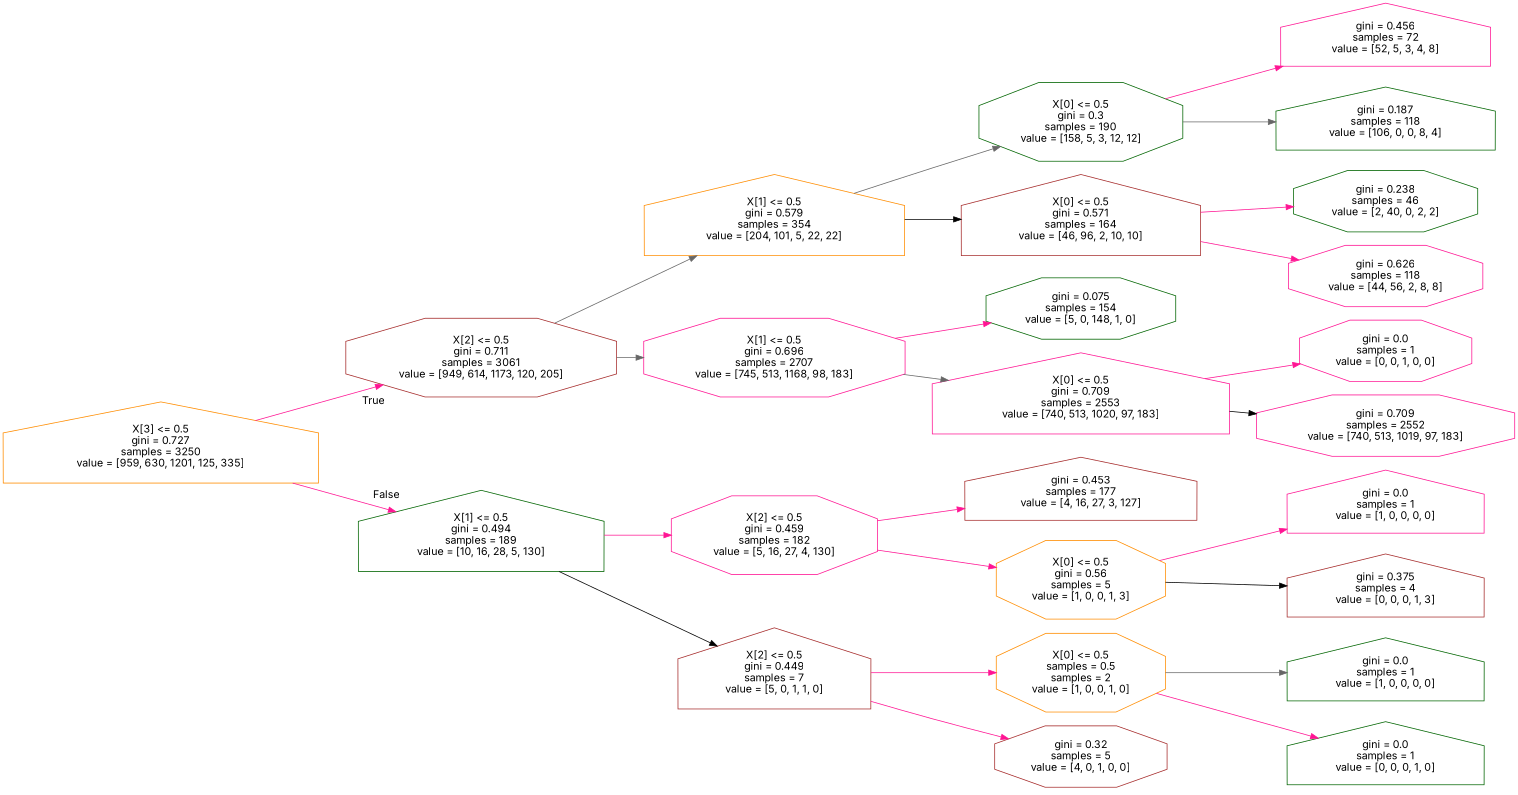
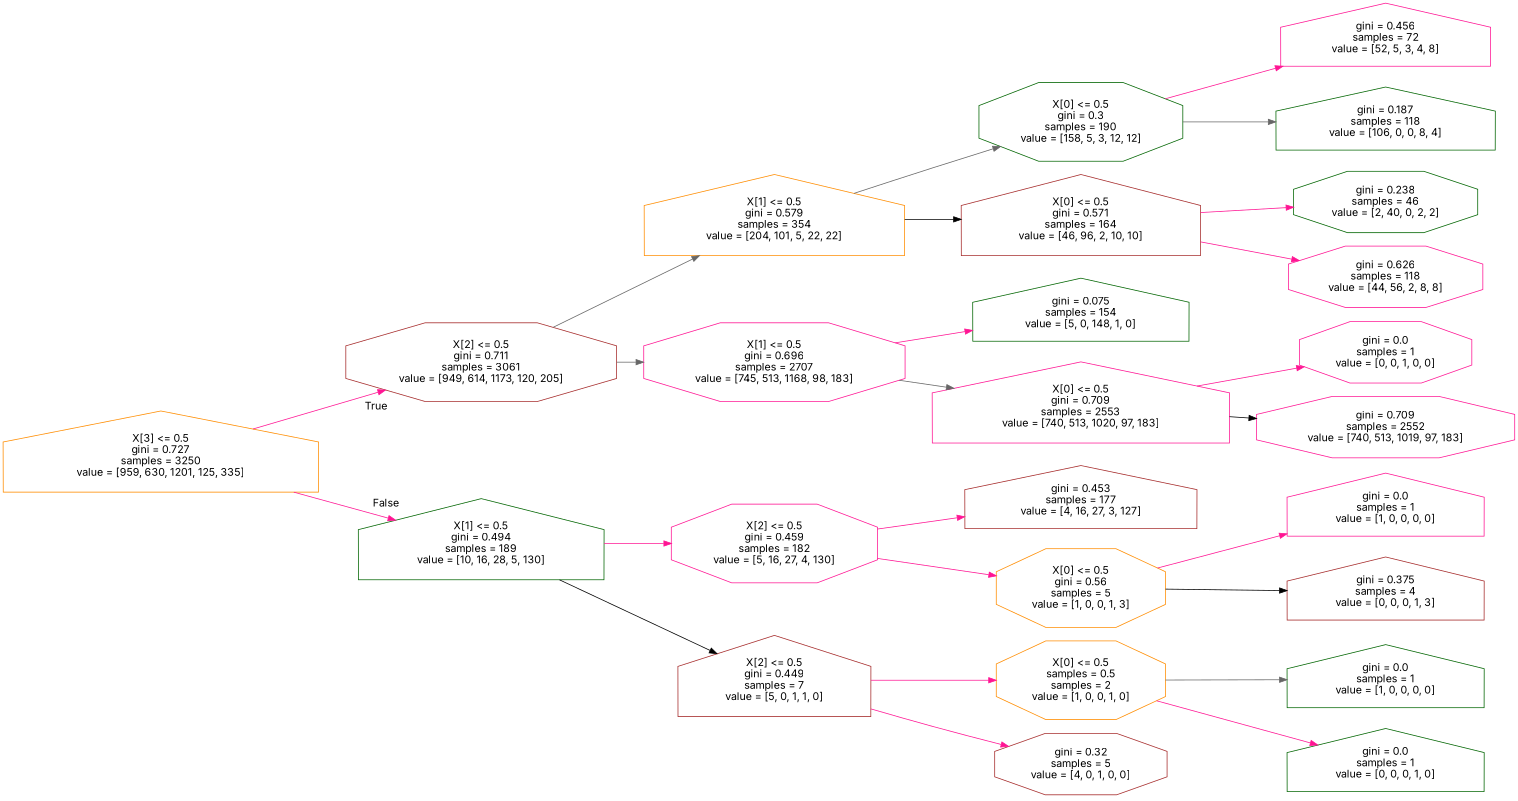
node "gini = 0.075 samples = 154 value = [5, 0, 148, 1, 0]": shape octagon -> house
